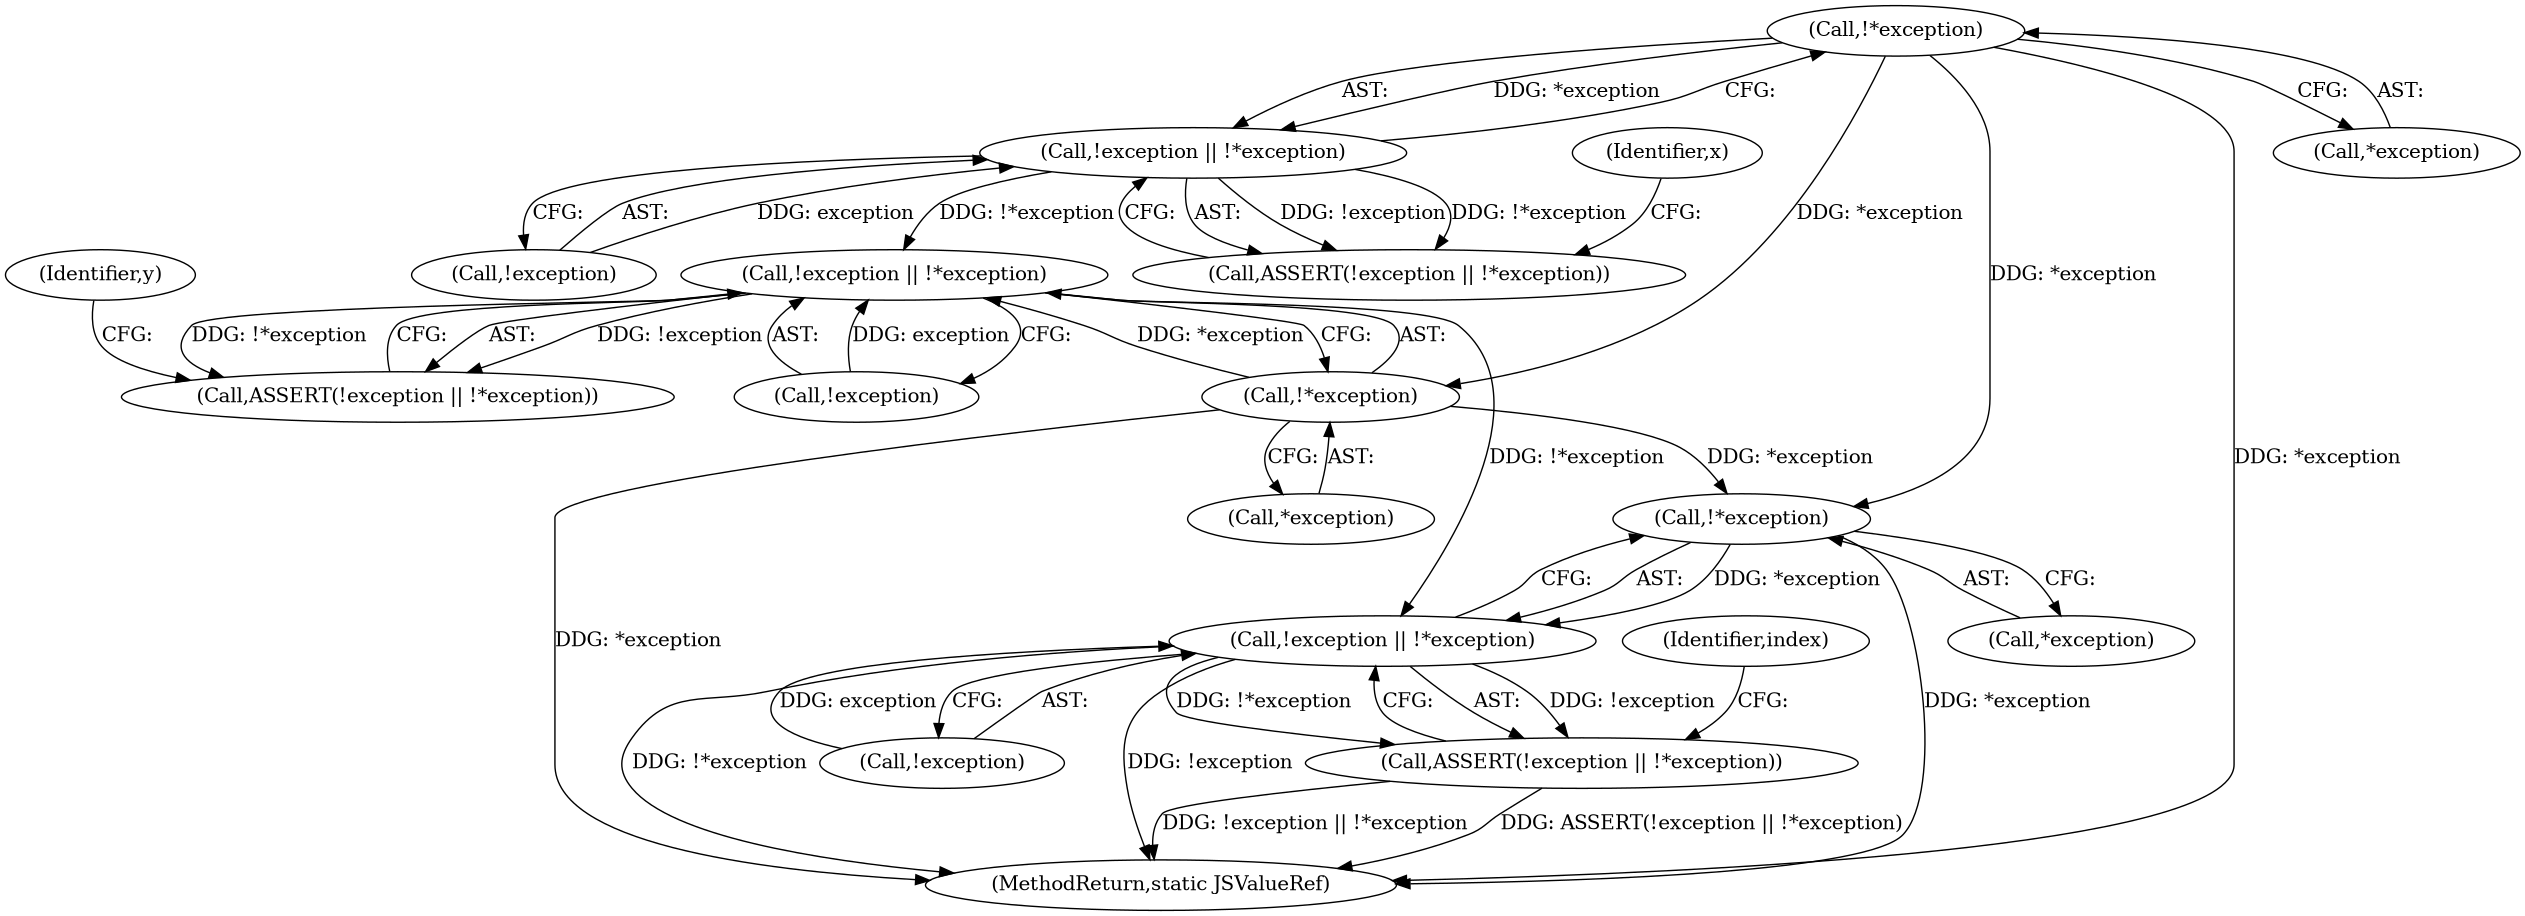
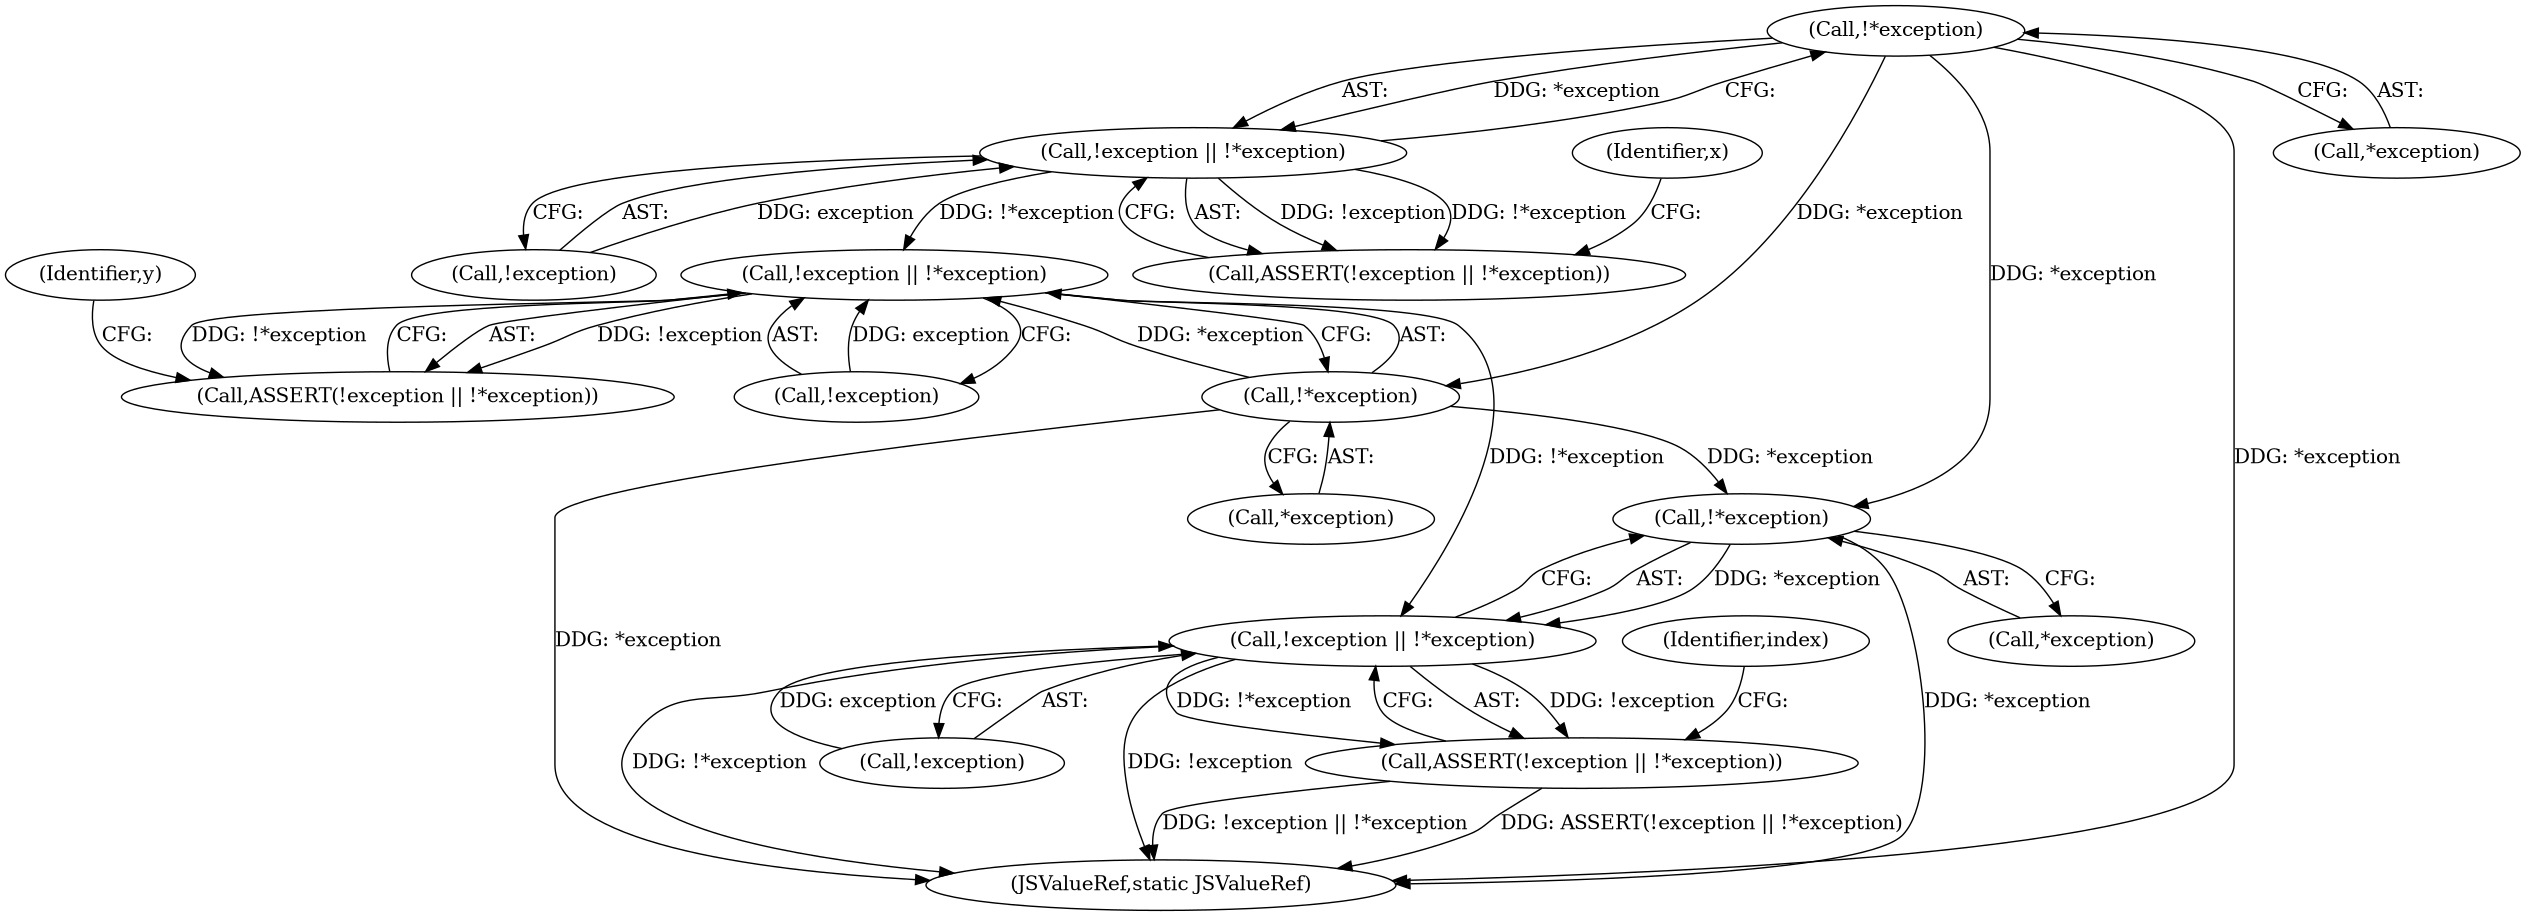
node "(MethodReturn,static JSValueRef)": label "(MethodReturn,static JSValueRef)" -> "(JSValueRef,static JSValueRef)"
